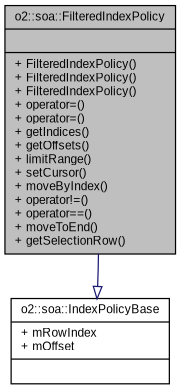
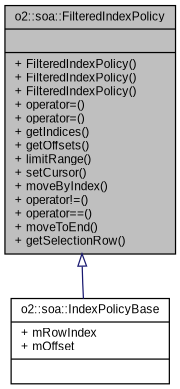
edge "o2::soa::FilteredIndexPolicy" -> "o2::soa::IndexPolicyBase": reversed
